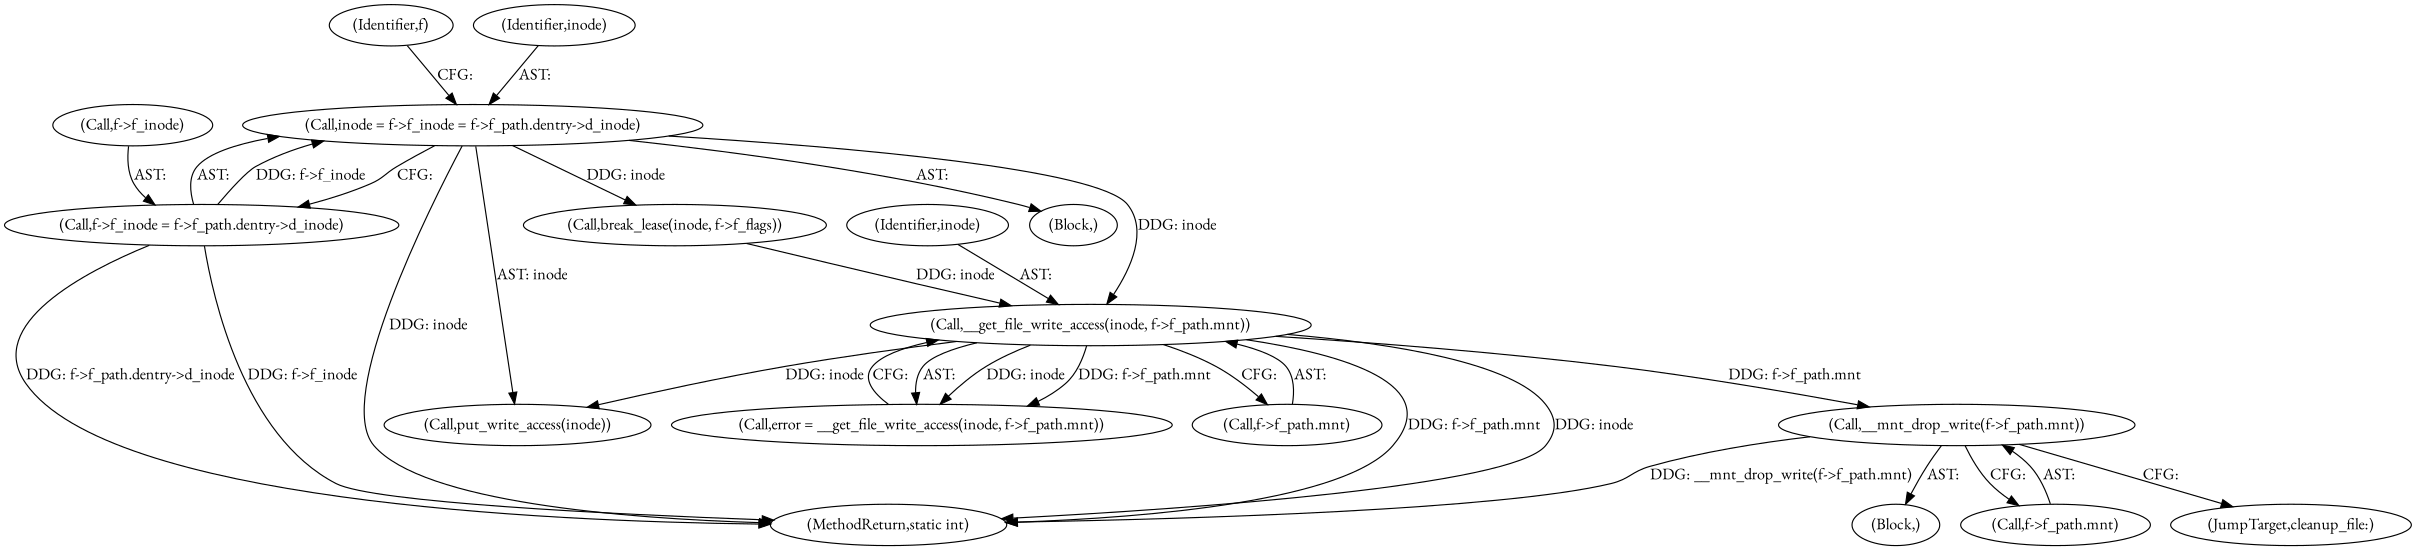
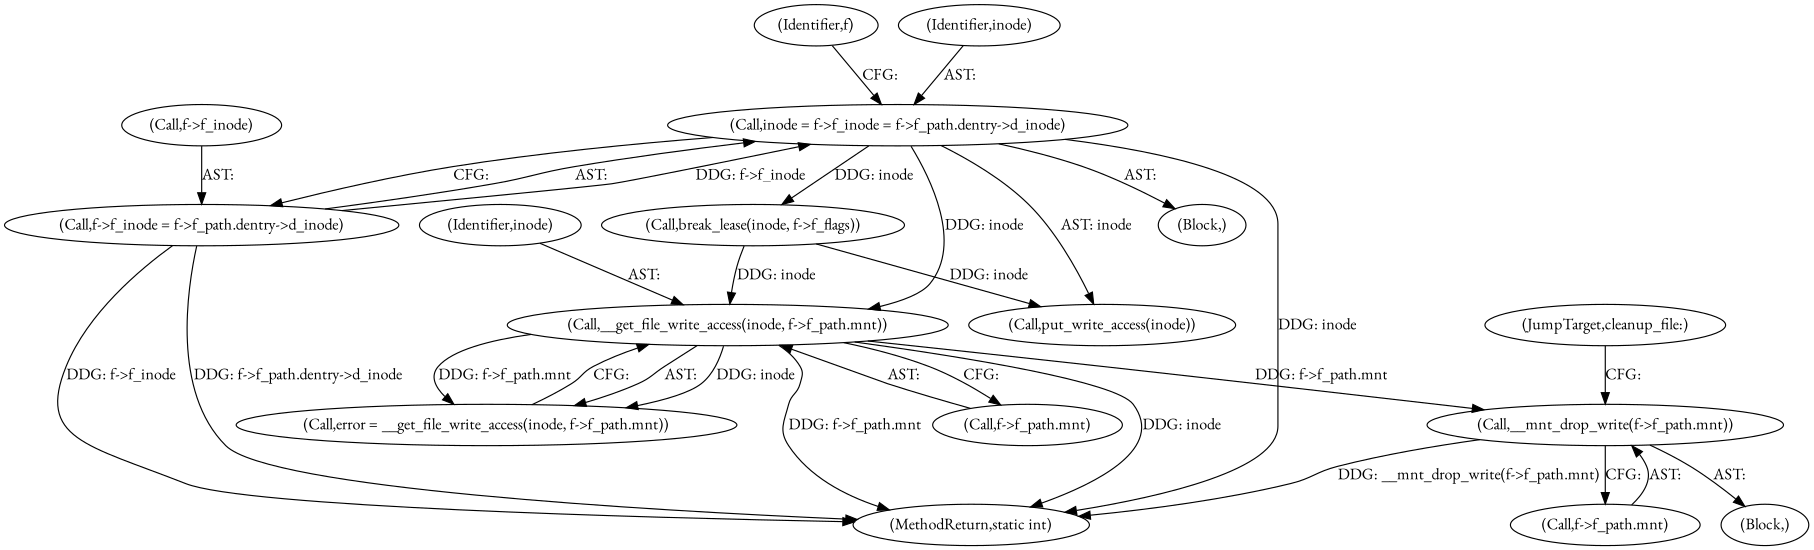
edge "(Call,__get_file_write_access(inode, f->f_path.mnt))" -> "(Call,put_write_access(inode))": now "(Call,break_lease(inode, f->f_flags))" -> "(Call,put_write_access(inode))"
edge "(Call,__mnt_drop_write(f->f_path.mnt))" -> "(JumpTarget,cleanup_file:)": reversed
